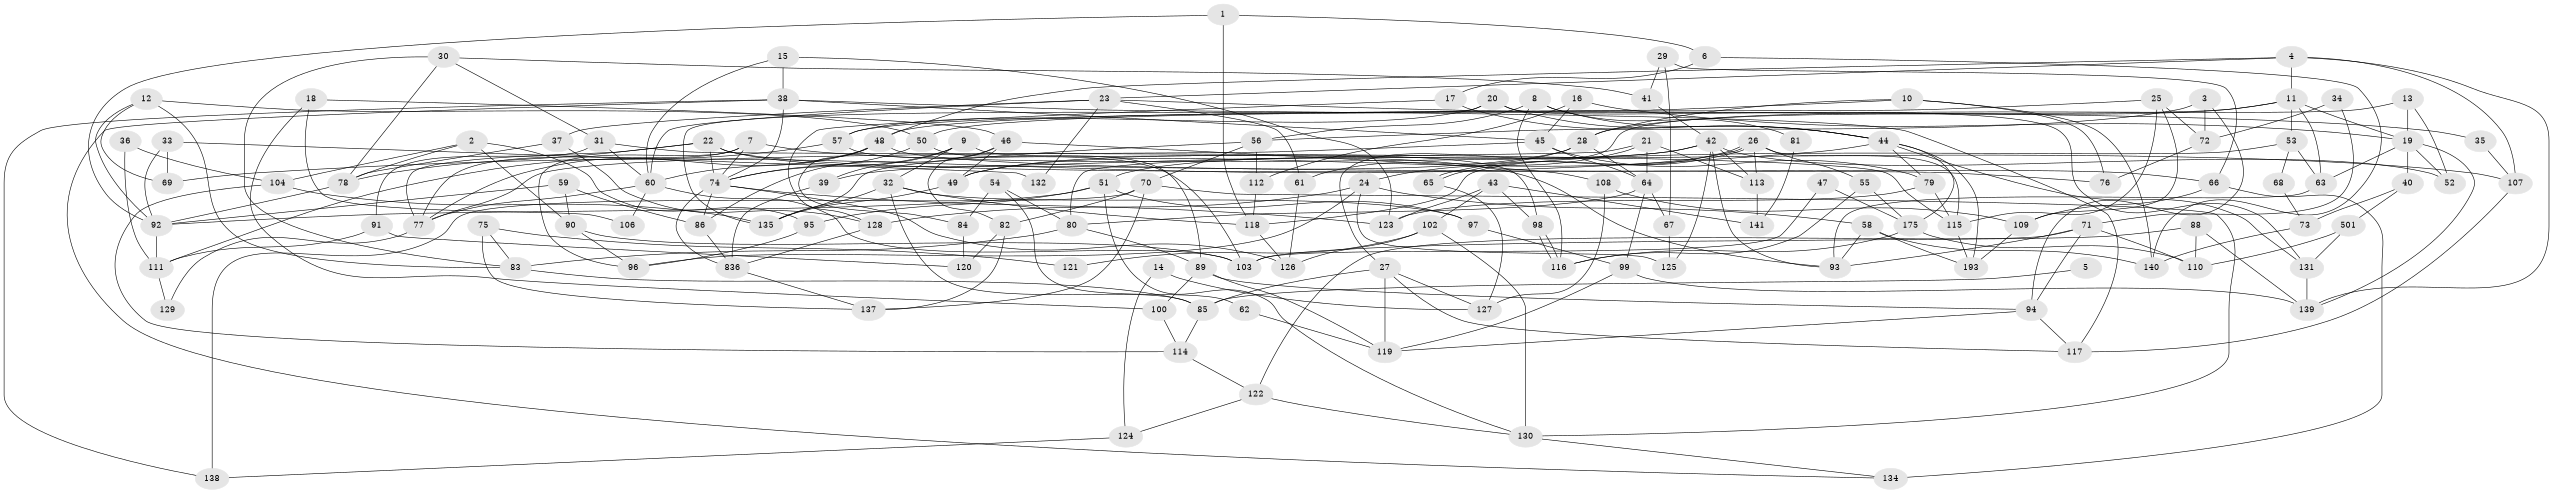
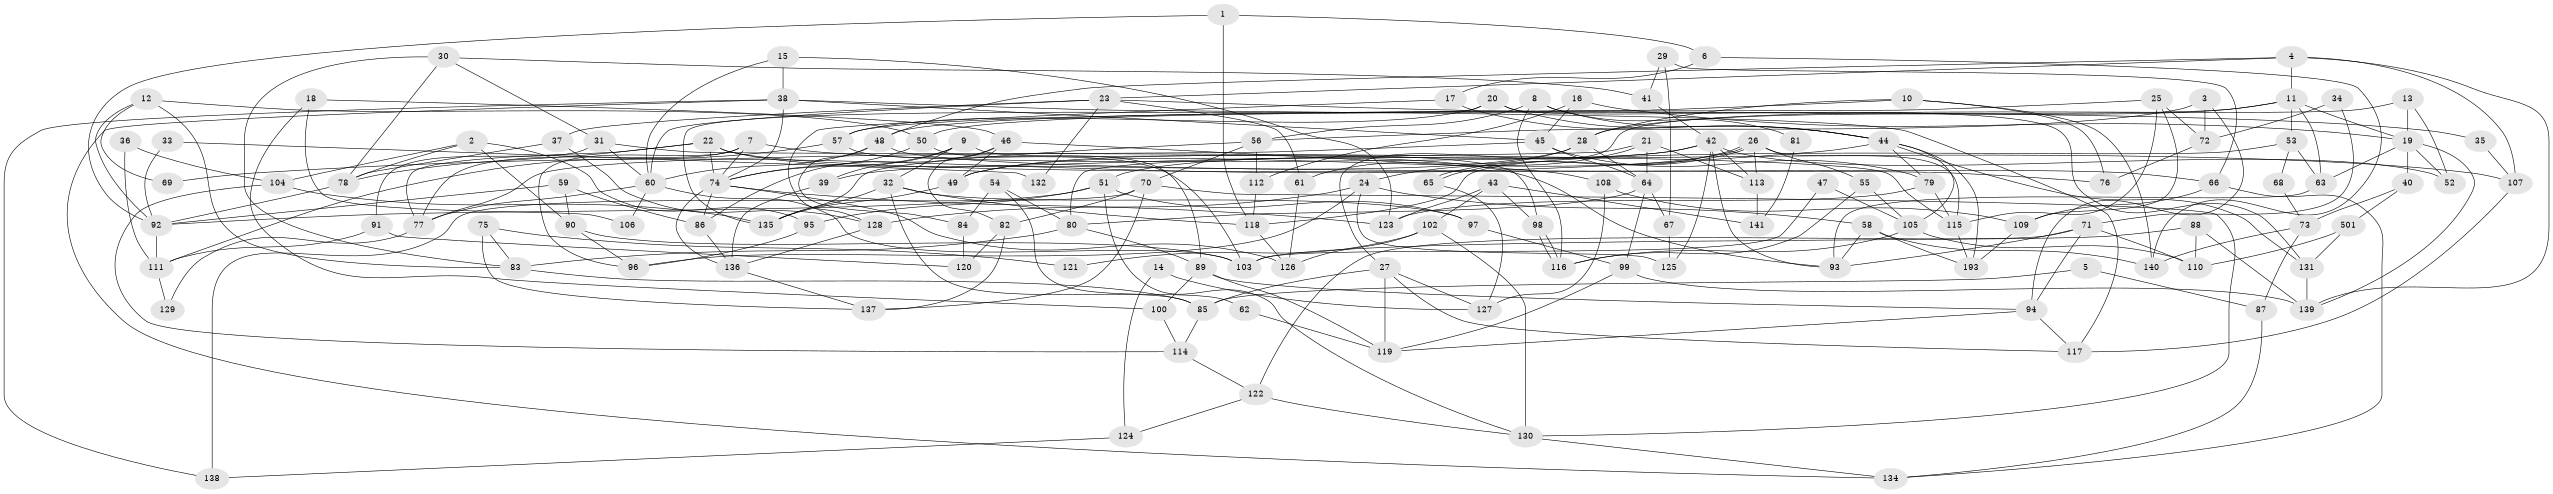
edge "33" -- "69": removed
edge "48" -- "77": removed
node "175": label "175" -> "105"
node "836": label "836" -> "136"
node "87": added
